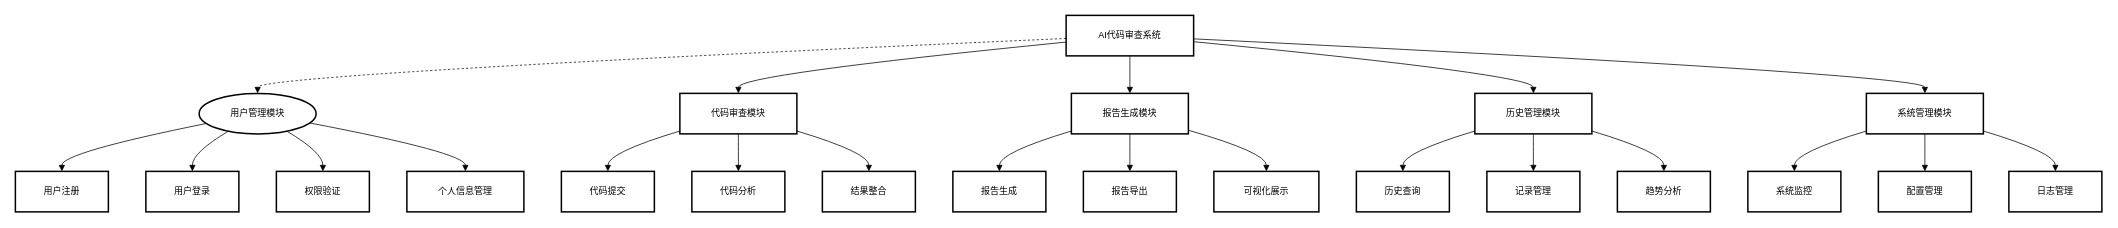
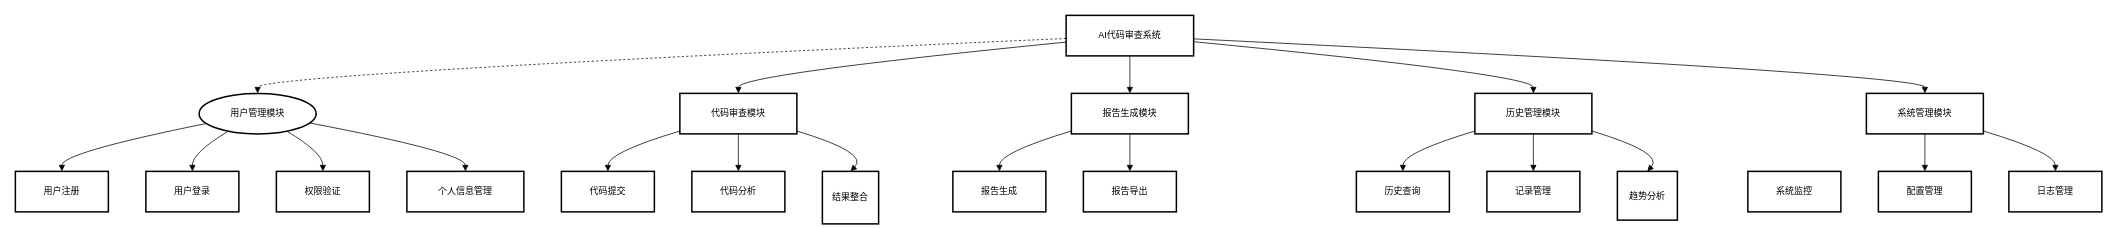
edge "报告生成模块" -> "可视化展示": removed
edge "系统管理模块" -> "系统监控": removed
node "结果整合": size 93x41 -> 56x53
node "可视化展示": removed
node "趋势分析": size 93x41 -> 60x49
